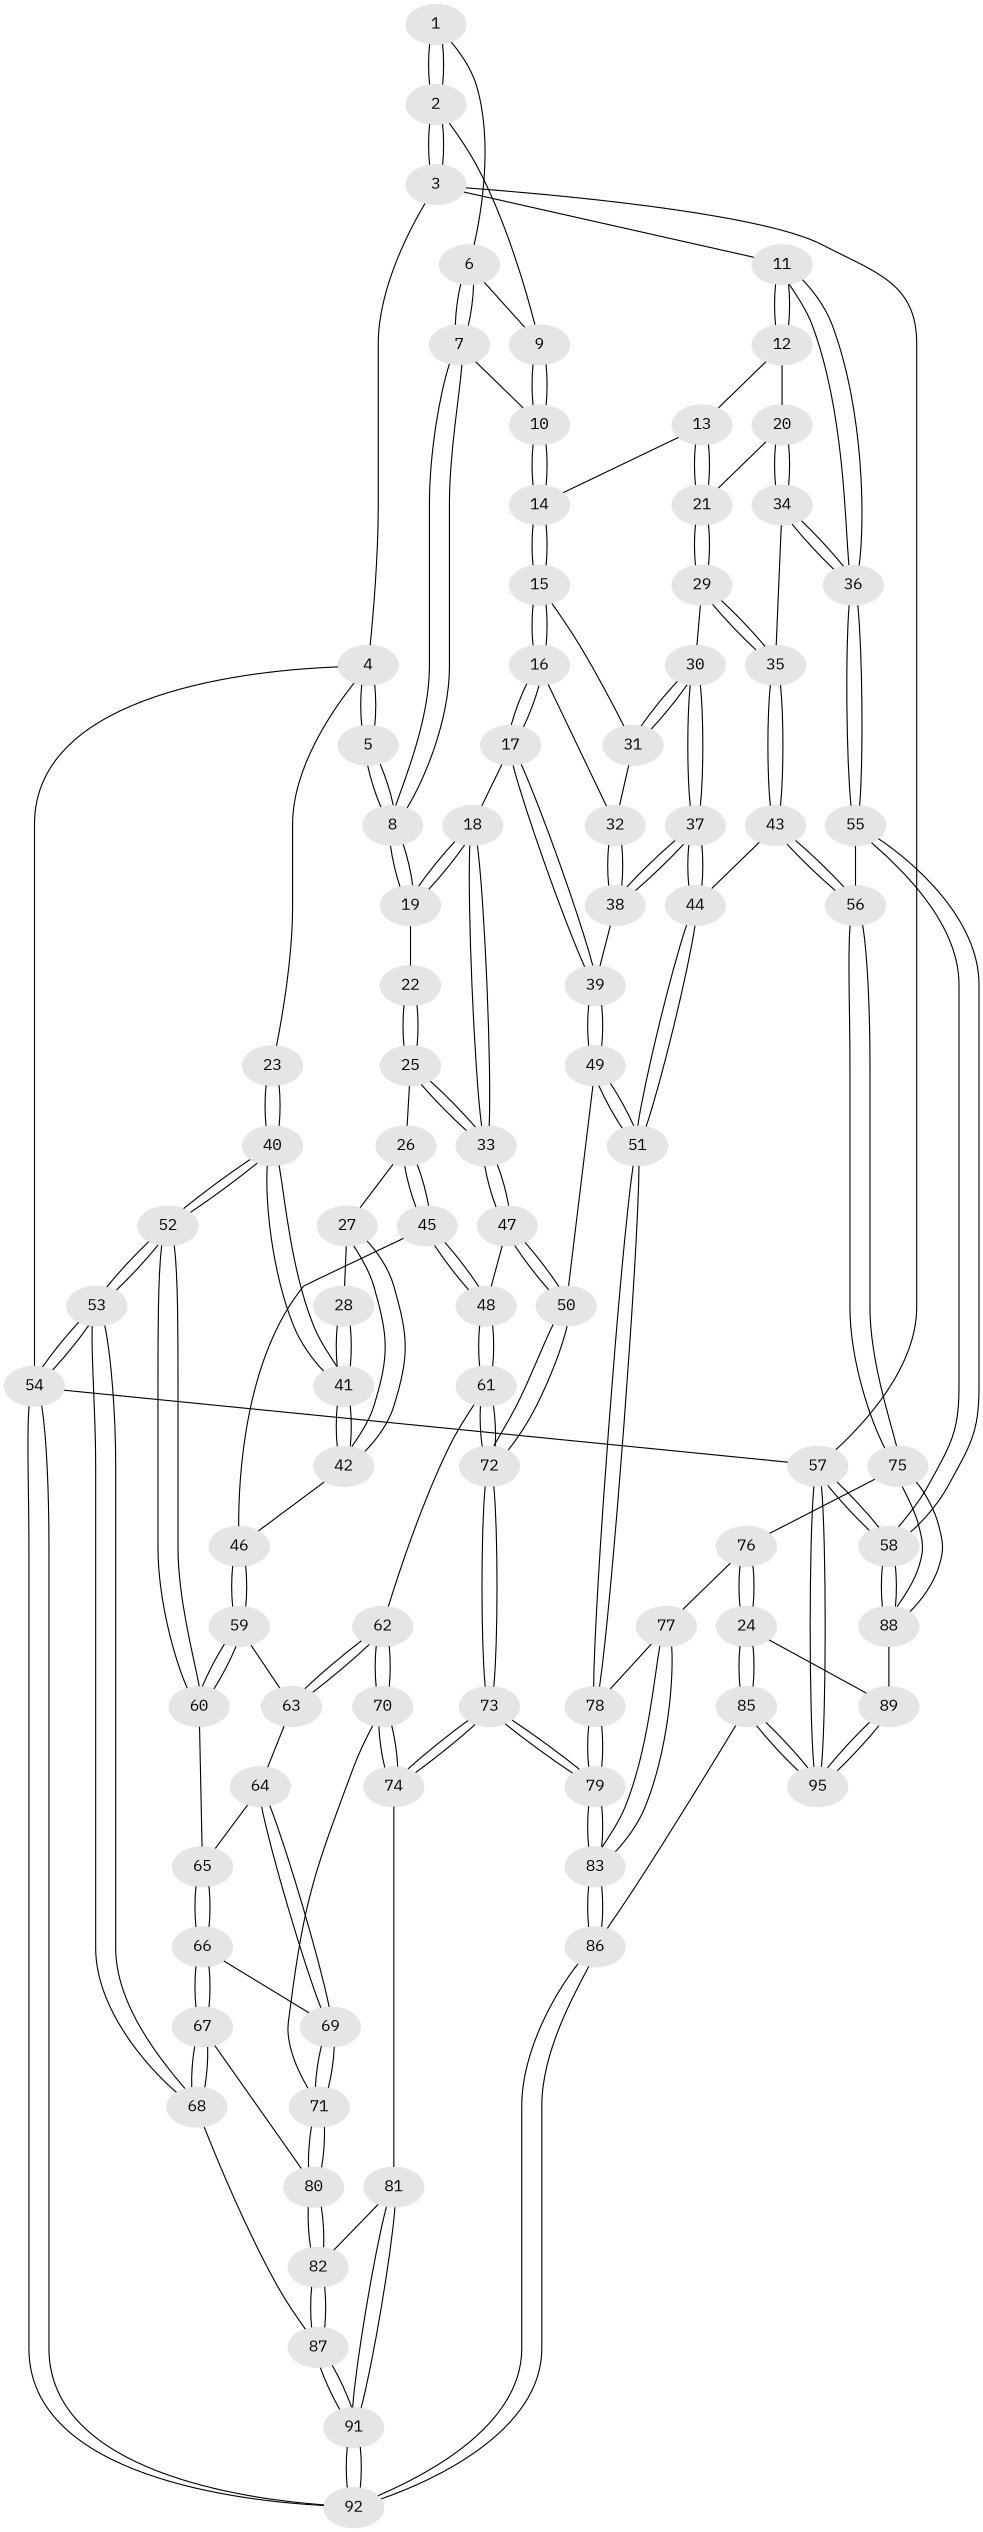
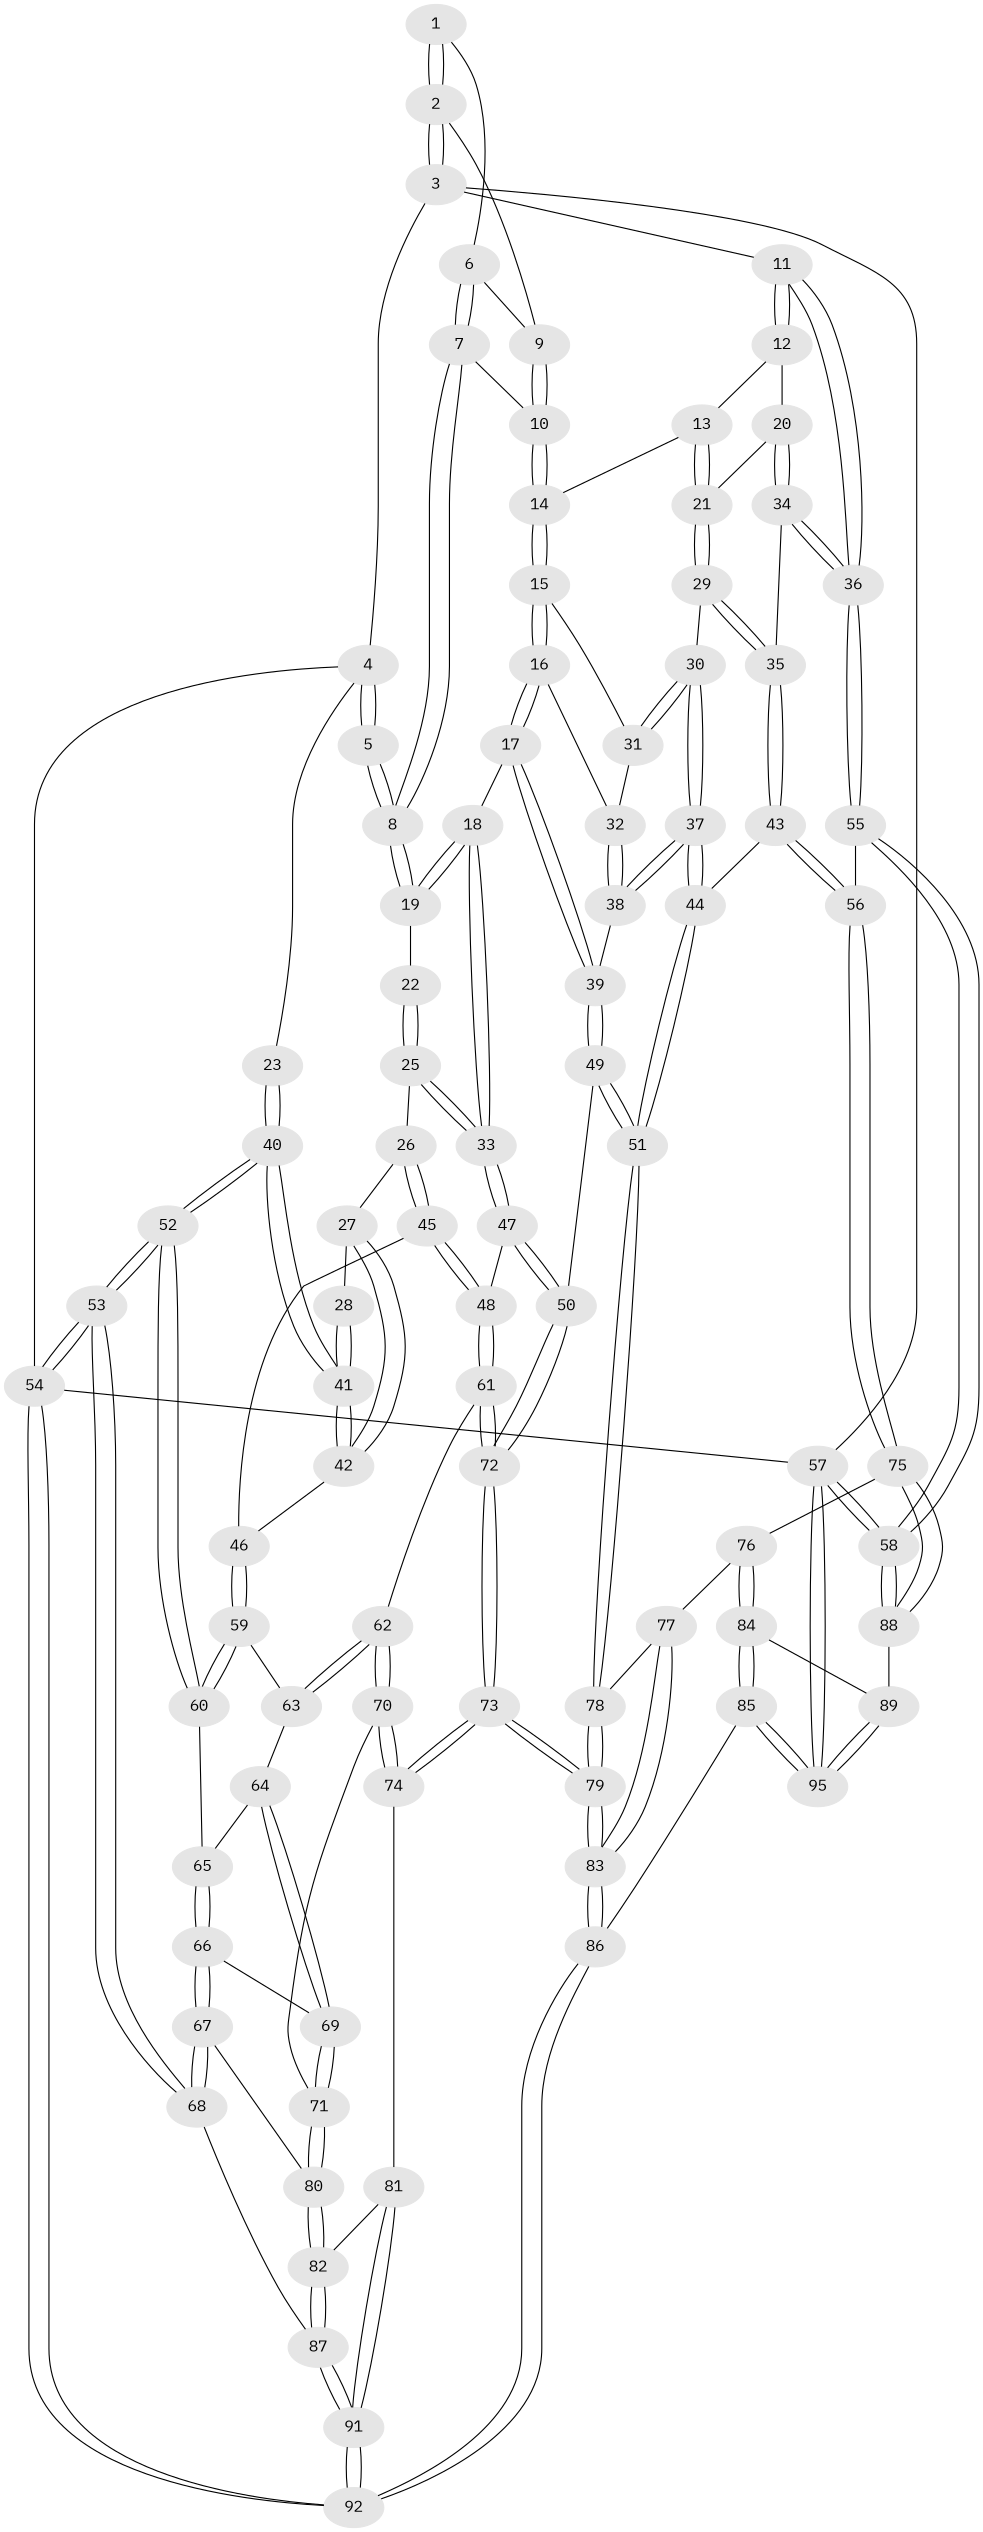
node "24": label "24" -> "84"
